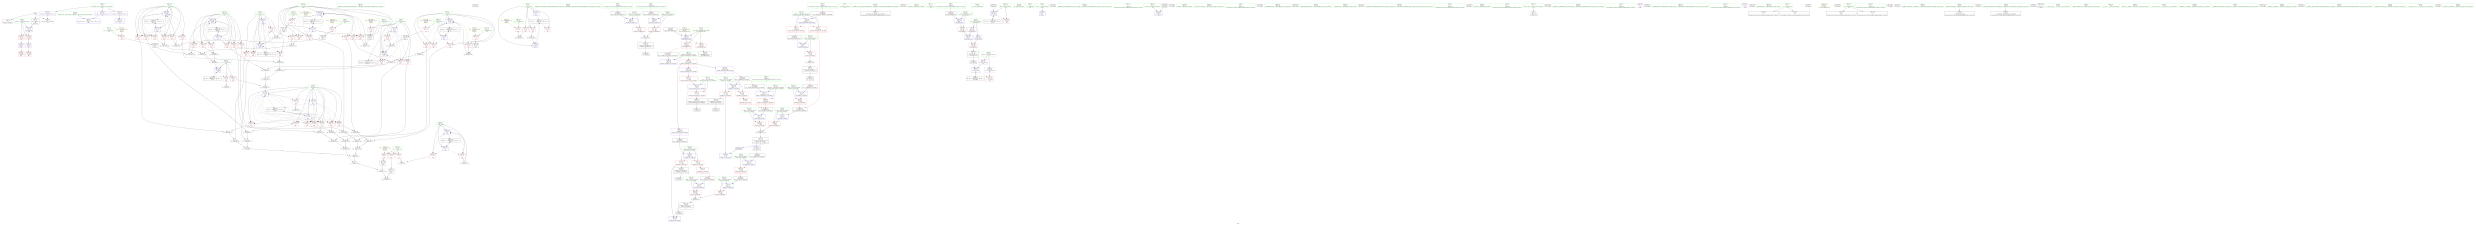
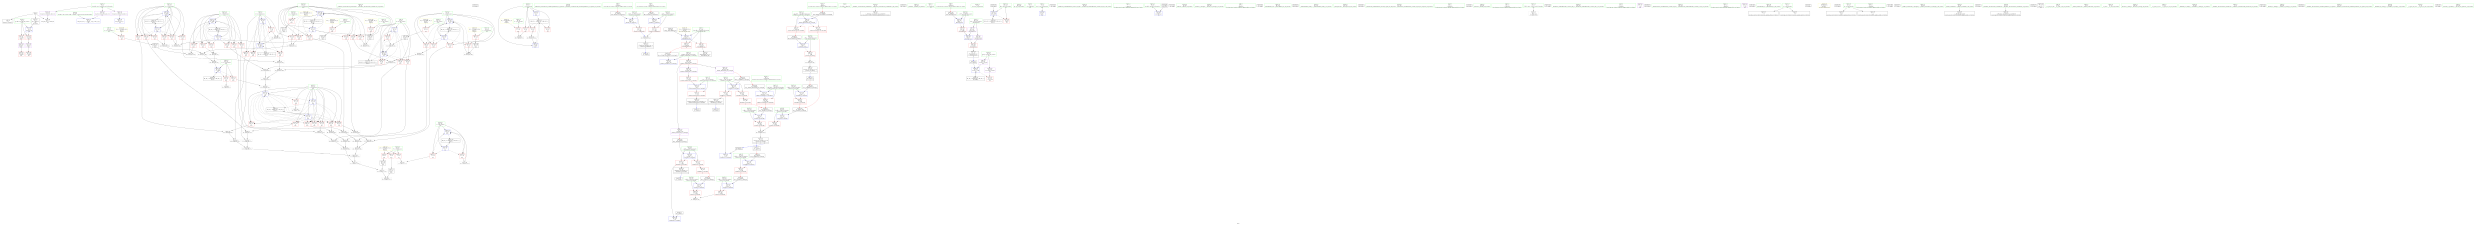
node "NodeID: 120": removed
